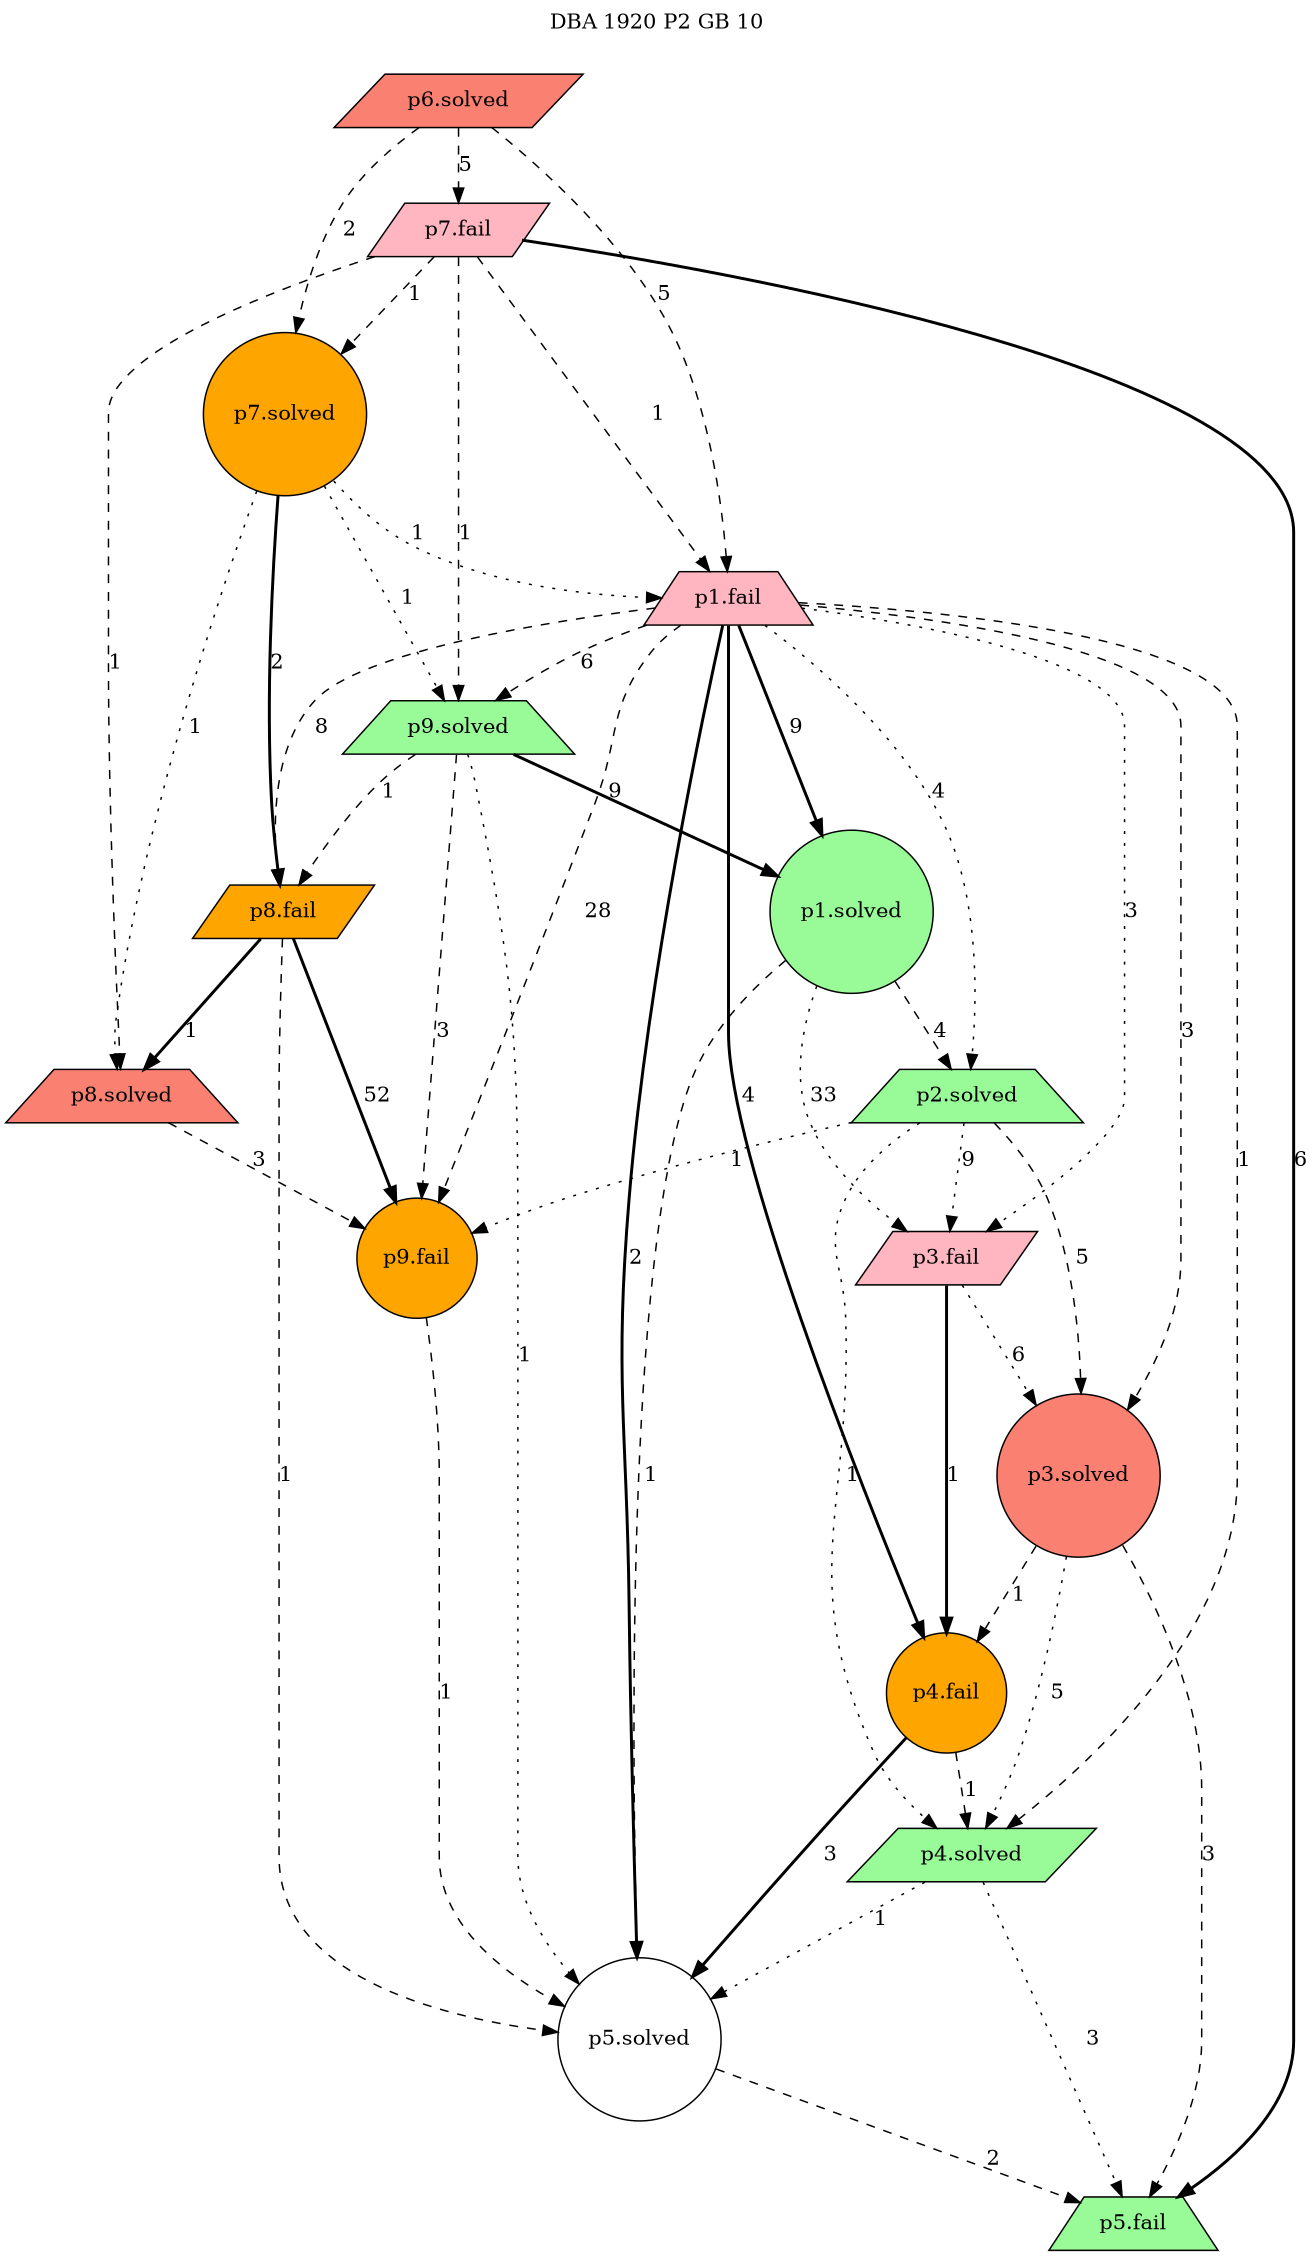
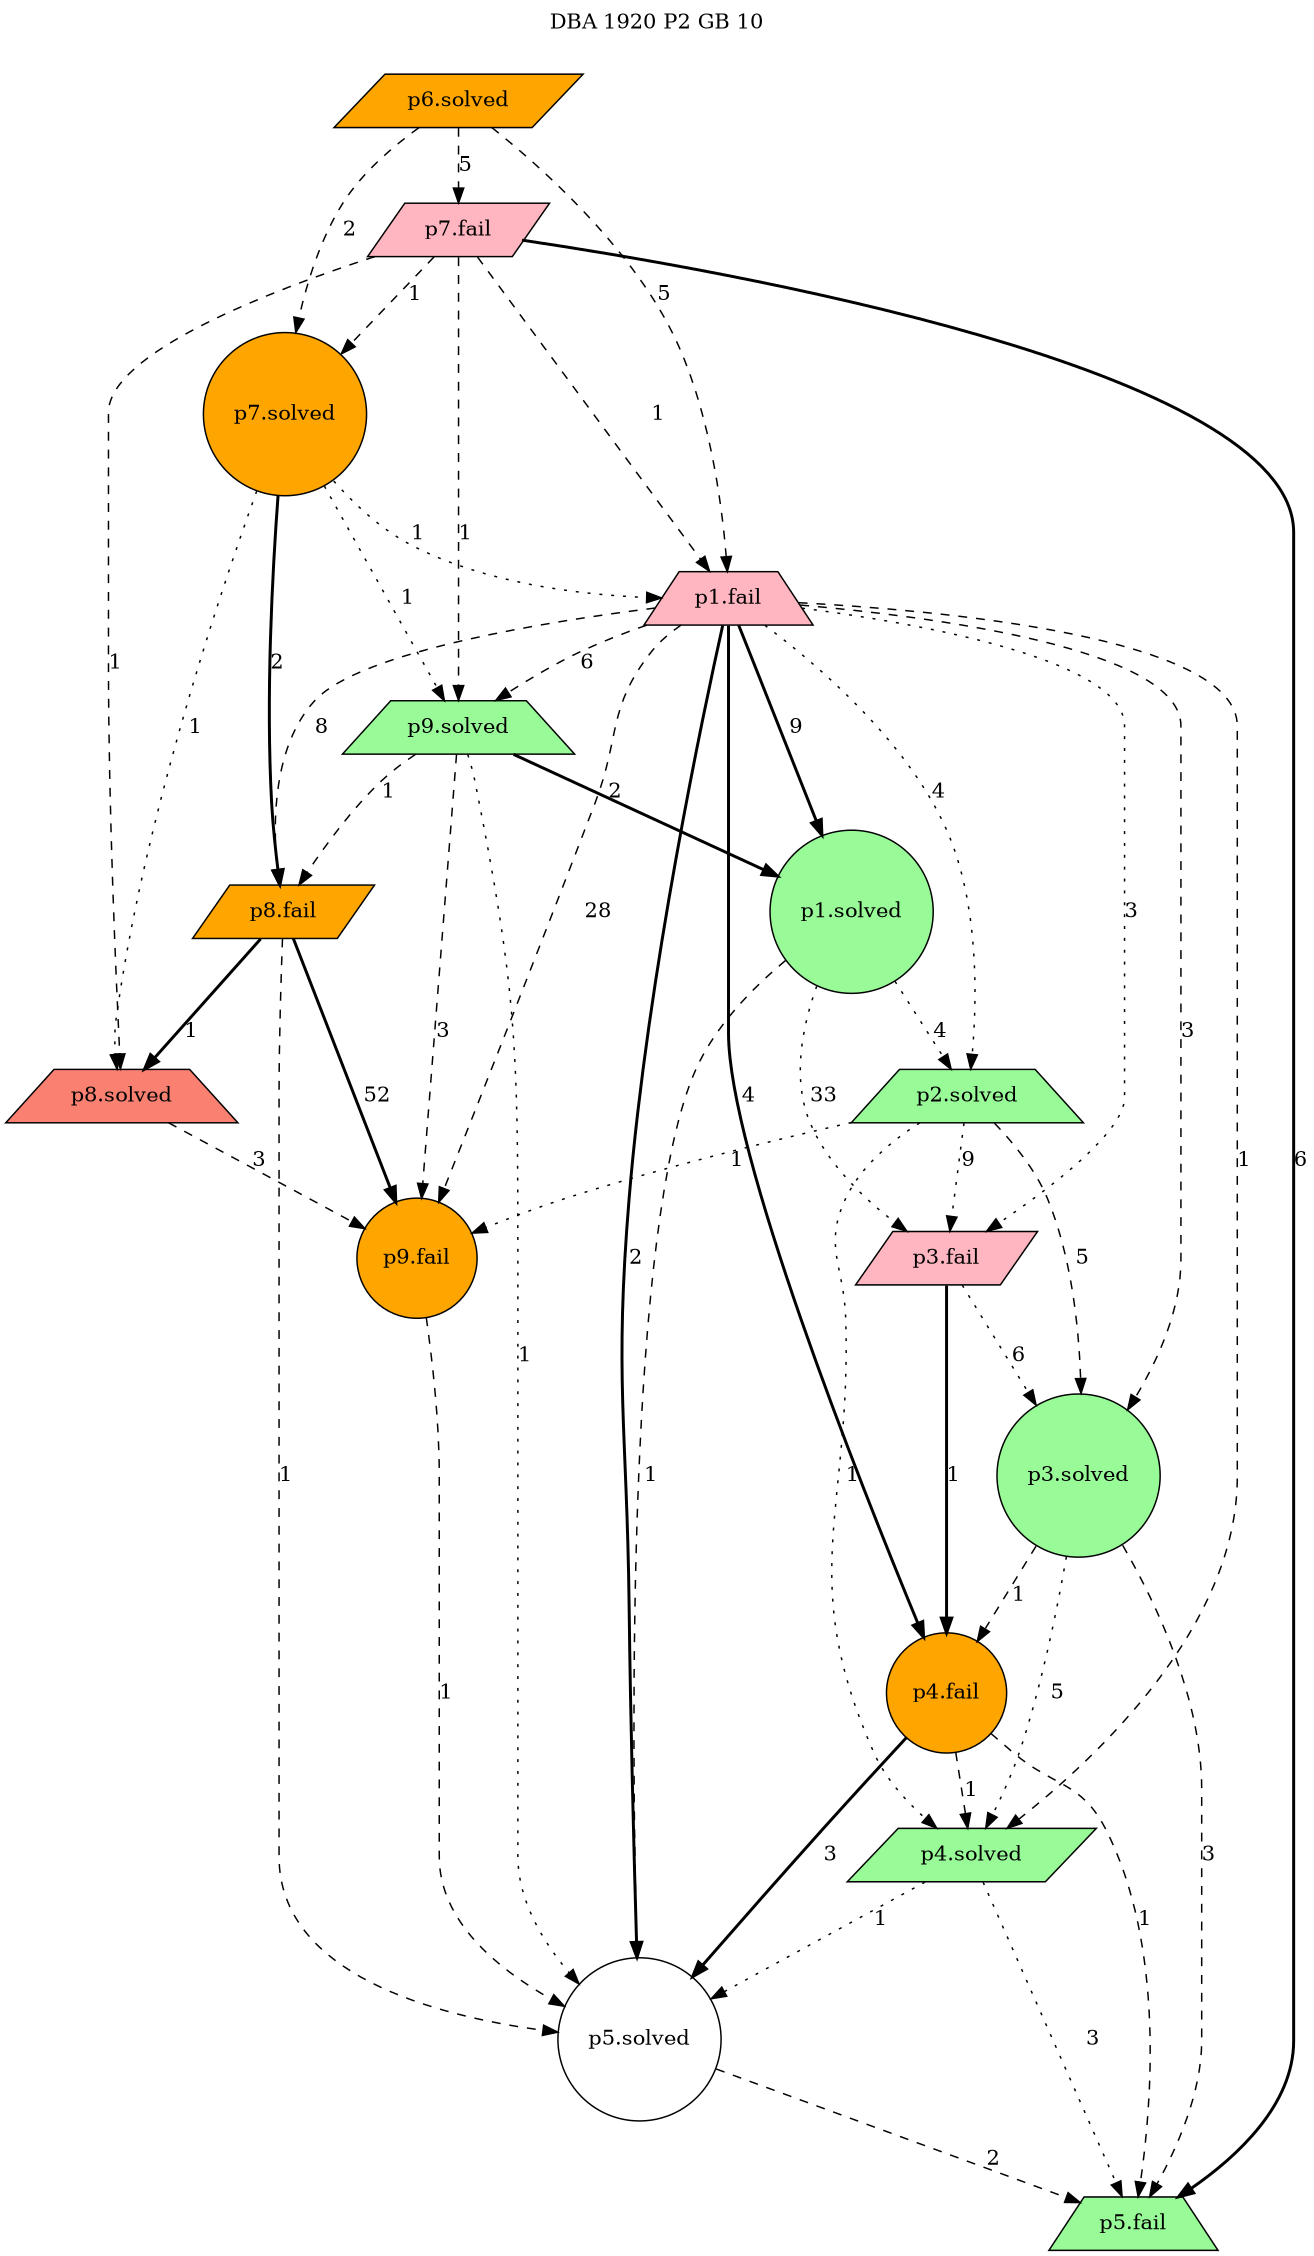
node "p6.solved": fillcolor salmon -> orange
edge "p9.solved" -> "p1.solved": label "9" -> "2"
edge "p1.solved" -> "p2.solved": style dashed -> dotted
node "p3.solved": fillcolor salmon -> palegreen
edge "p4.fail" -> "p5.fail": added, label "1"
